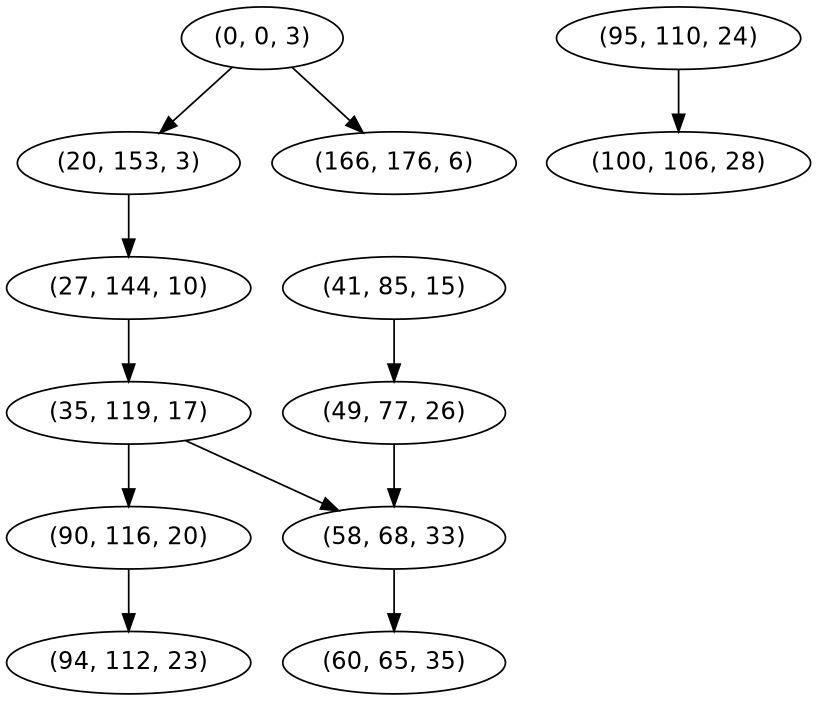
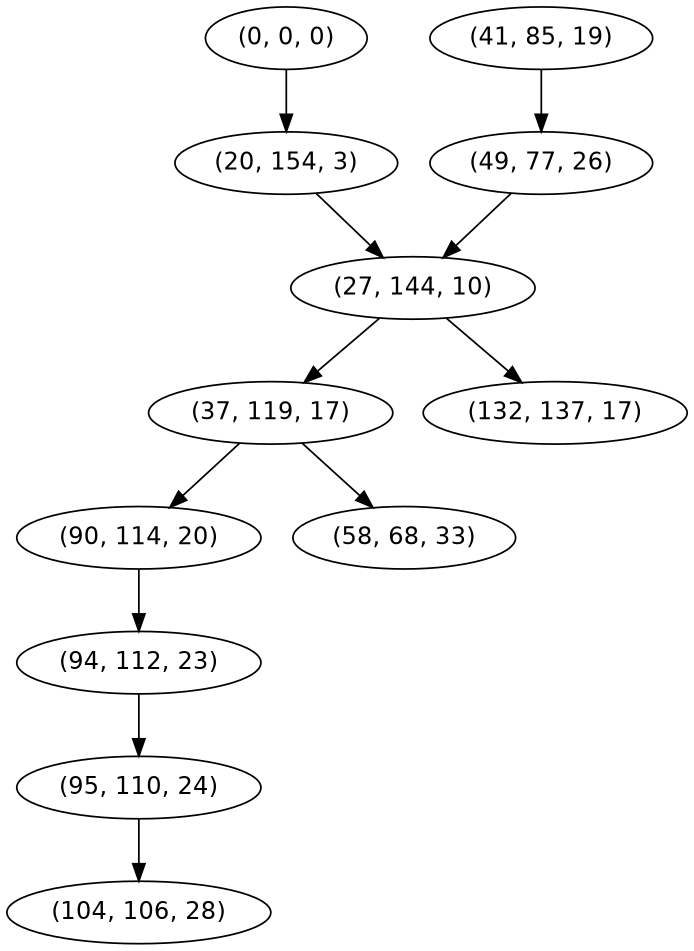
node "(0, 0, 3)": label "(0, 0, 3)" -> "(0, 0, 0)"
node "(20, 153, 3)": label "(20, 153, 3)" -> "(20, 154, 3)"
node "(166, 176, 6)": removed
node "(100, 106, 28)": label "(100, 106, 28)" -> "(104, 106, 28)"
node "(41, 85, 15)": label "(41, 85, 15)" -> "(41, 85, 19)"
node "(35, 119, 17)": label "(35, 119, 17)" -> "(37, 119, 17)"
node "(132, 137, 17)": added
edge "(49, 77, 26)" -> "(58, 68, 33)": now "(49, 77, 26)" -> "(27, 144, 10)"
node "(90, 116, 20)": label "(90, 116, 20)" -> "(90, 114, 20)"
node "(60, 65, 35)": removed
edge "(94, 112, 23)" -> "(95, 110, 24)": added
